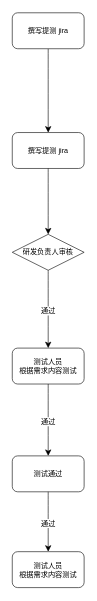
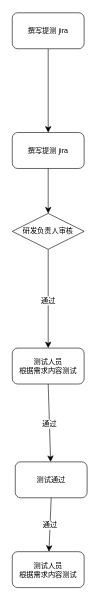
node "研发负责人审核": moved (48, 252) -> (48, 231)
node "测试通过": moved (48, 474) -> (51, 480)
